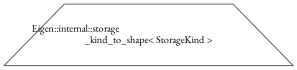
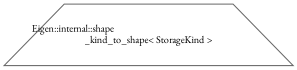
node "Eigen::internal::storage _kind_to_shape< StorageKind >": label "Eigen::internal::storage _kind_to_shape< StorageKind >" -> "Eigen::internal::shape _kind_to_shape< StorageKind >"
